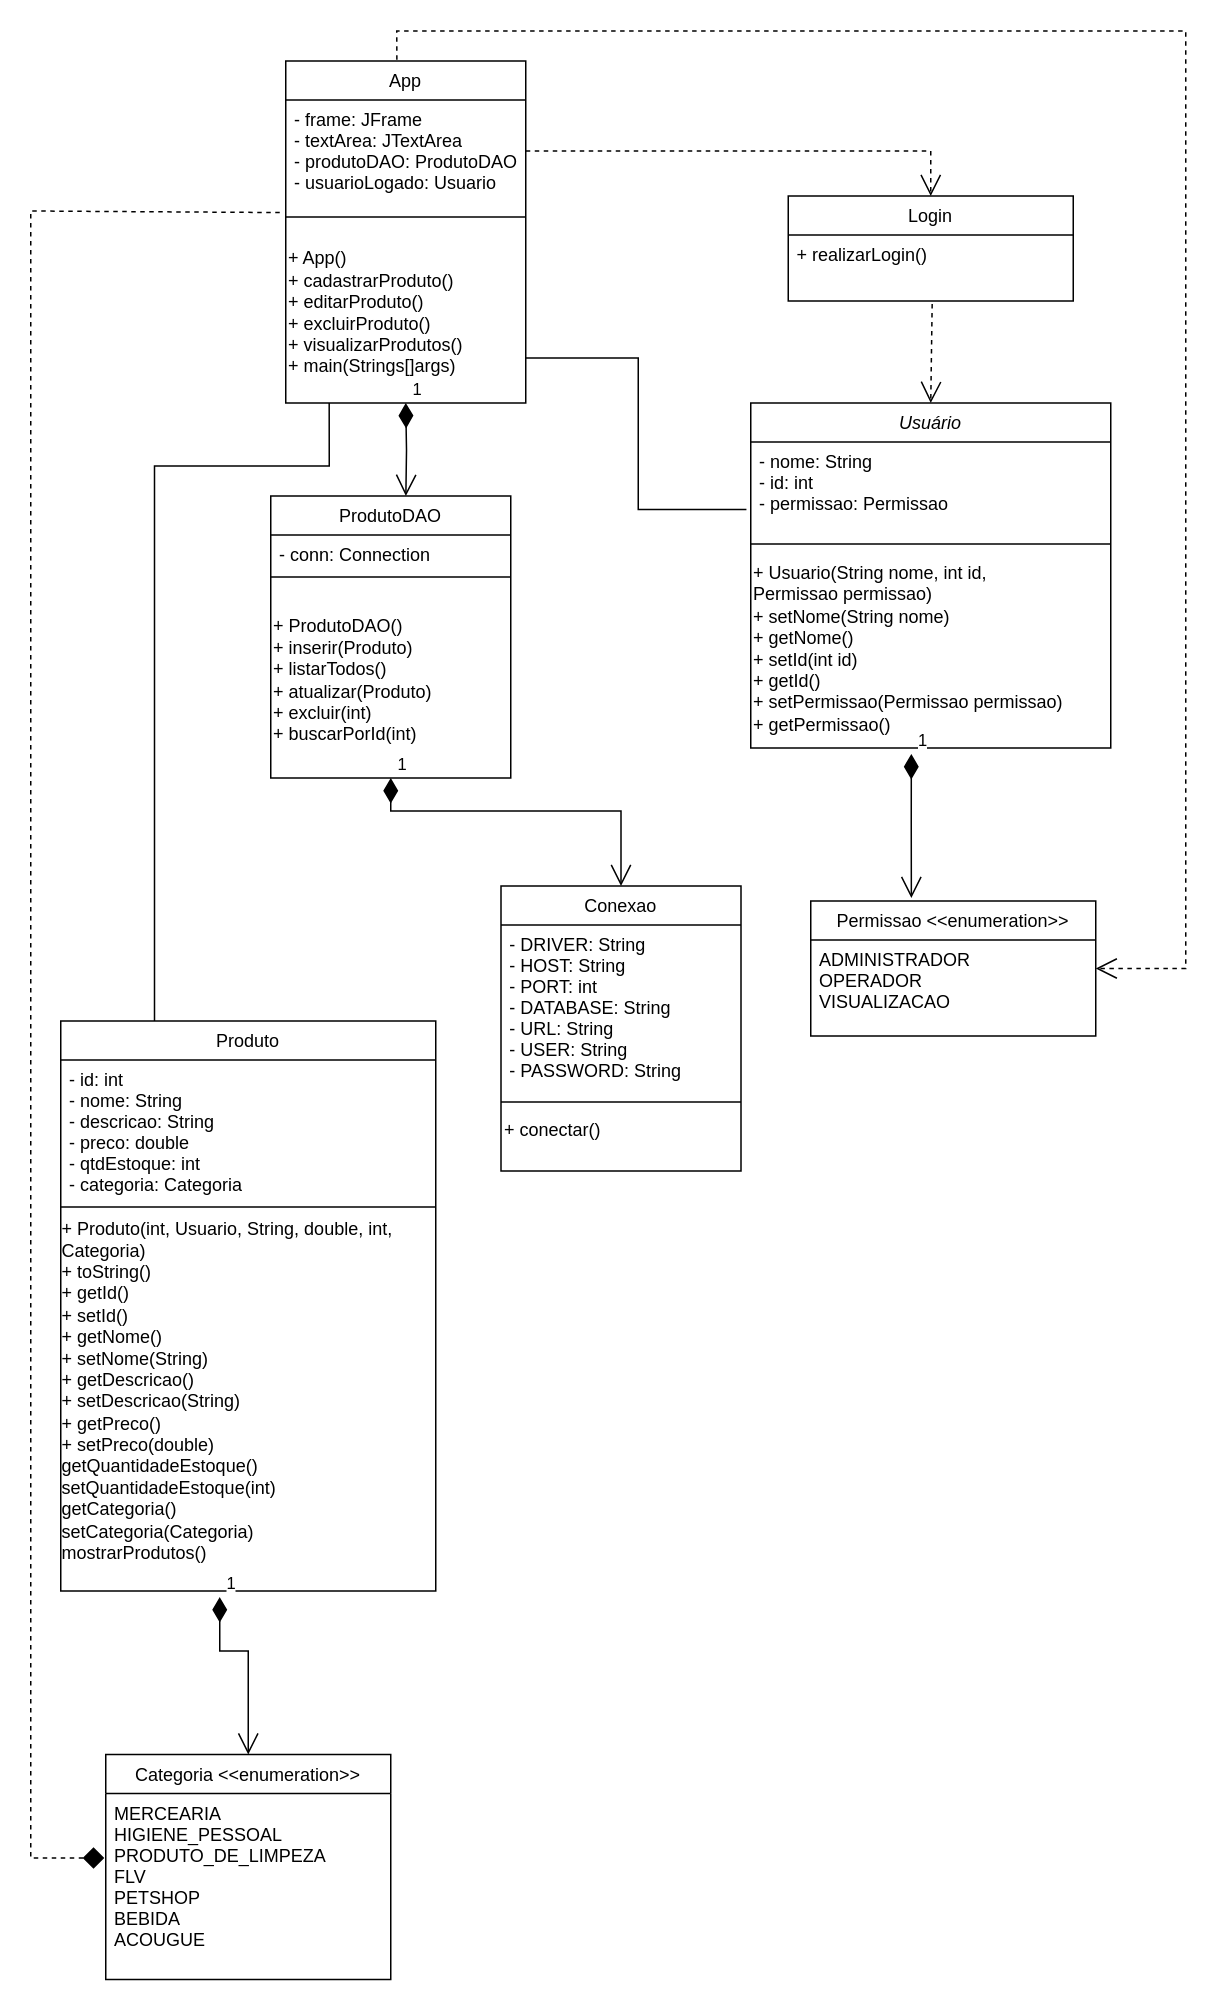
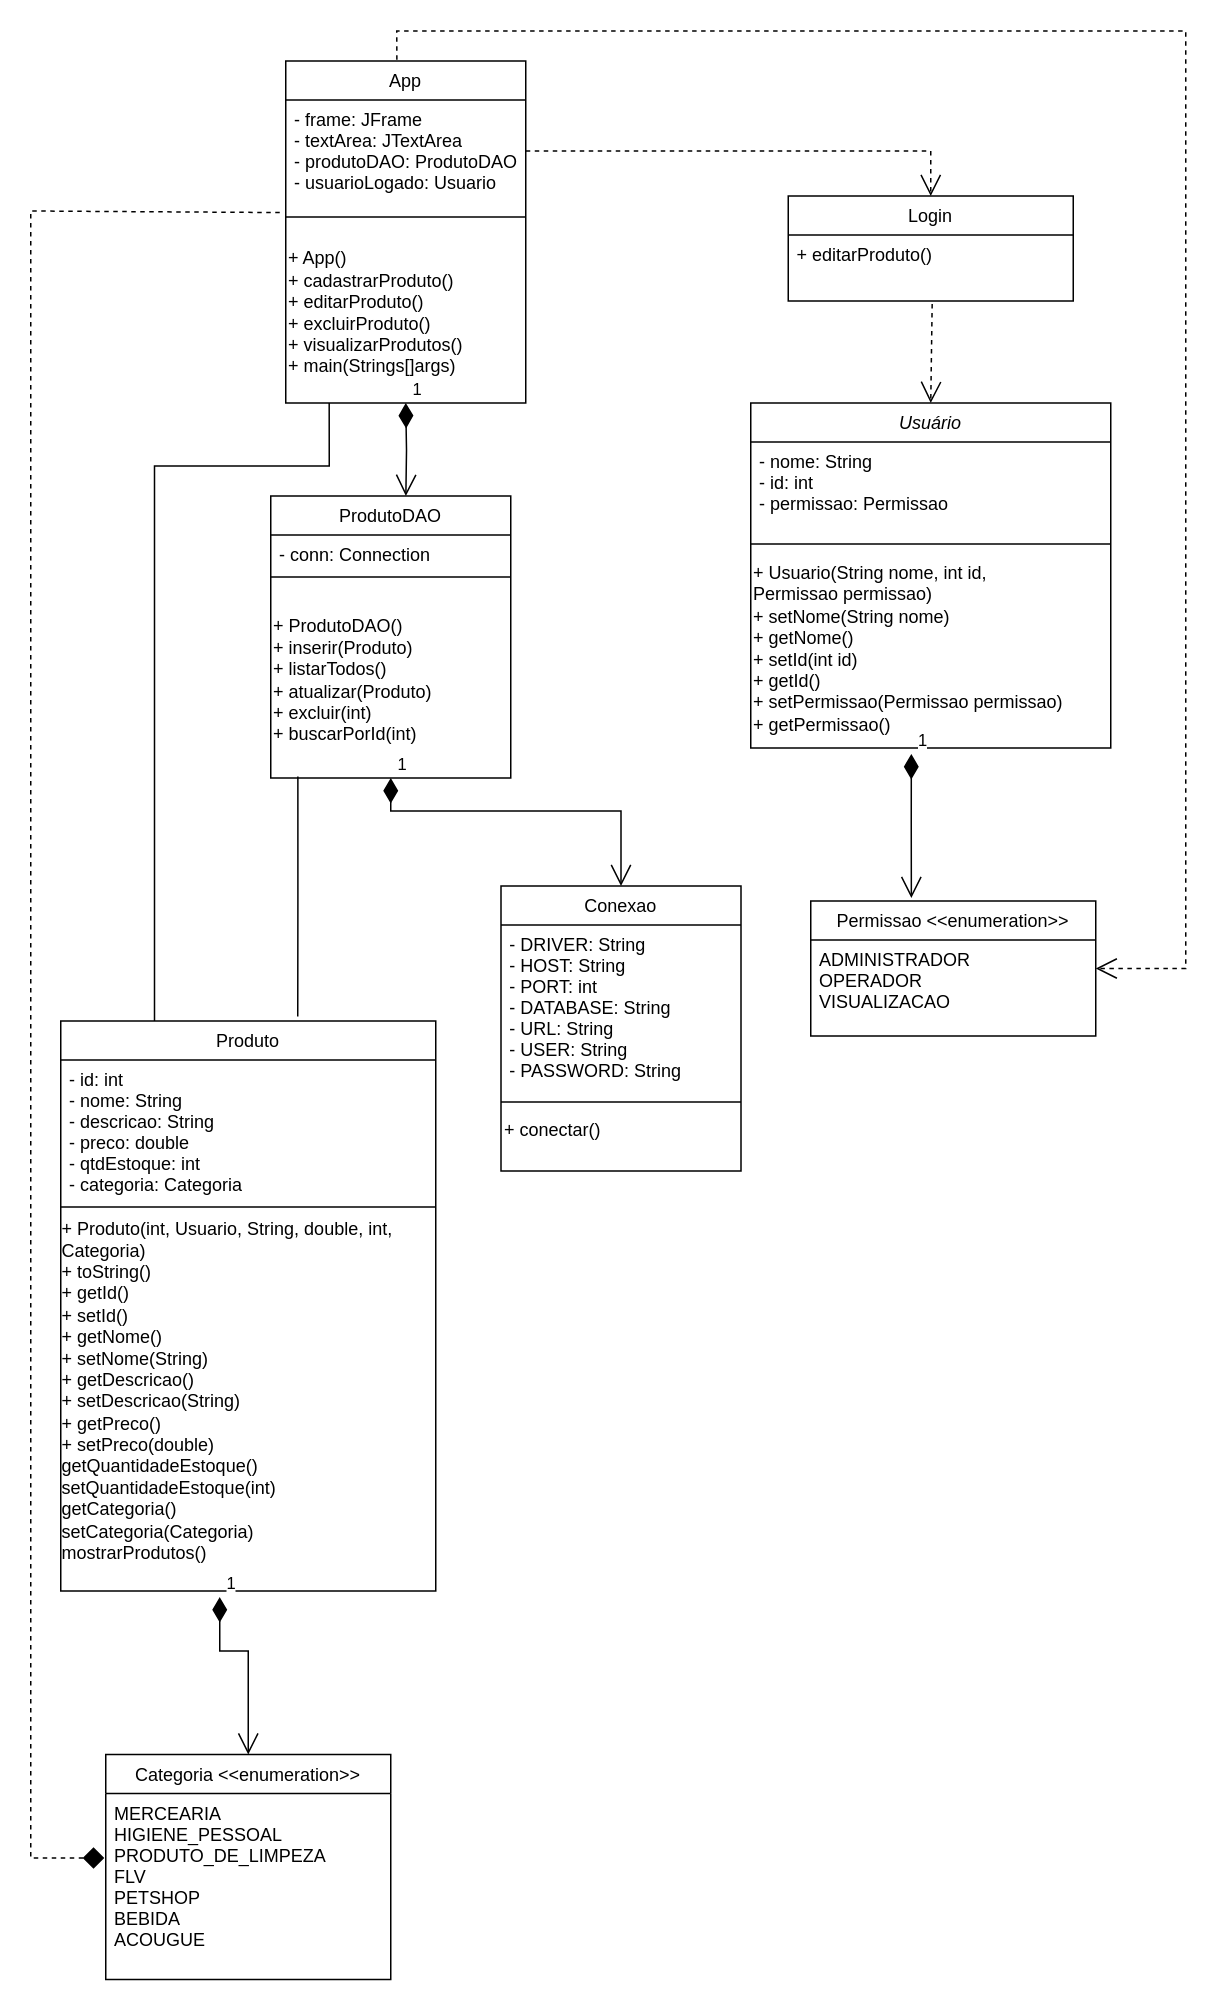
node "+ realizarLogin()": label "+ realizarLogin()" -> "+ editarProduto()"
edge "+ App()+ cadastrarProduto()+ editarProduto()+ excluirProduto()+ visualizarProdutos()+ main(Strings[]args)" -- "- nome: String - id: int - permissao: Permissao": removed
edge "+ ProdutoDAO() + inserir(Produto) + listarTodos() + atualizar(Produto) + excluir(int) + buscarPorId(int)" -- "Produto": added
